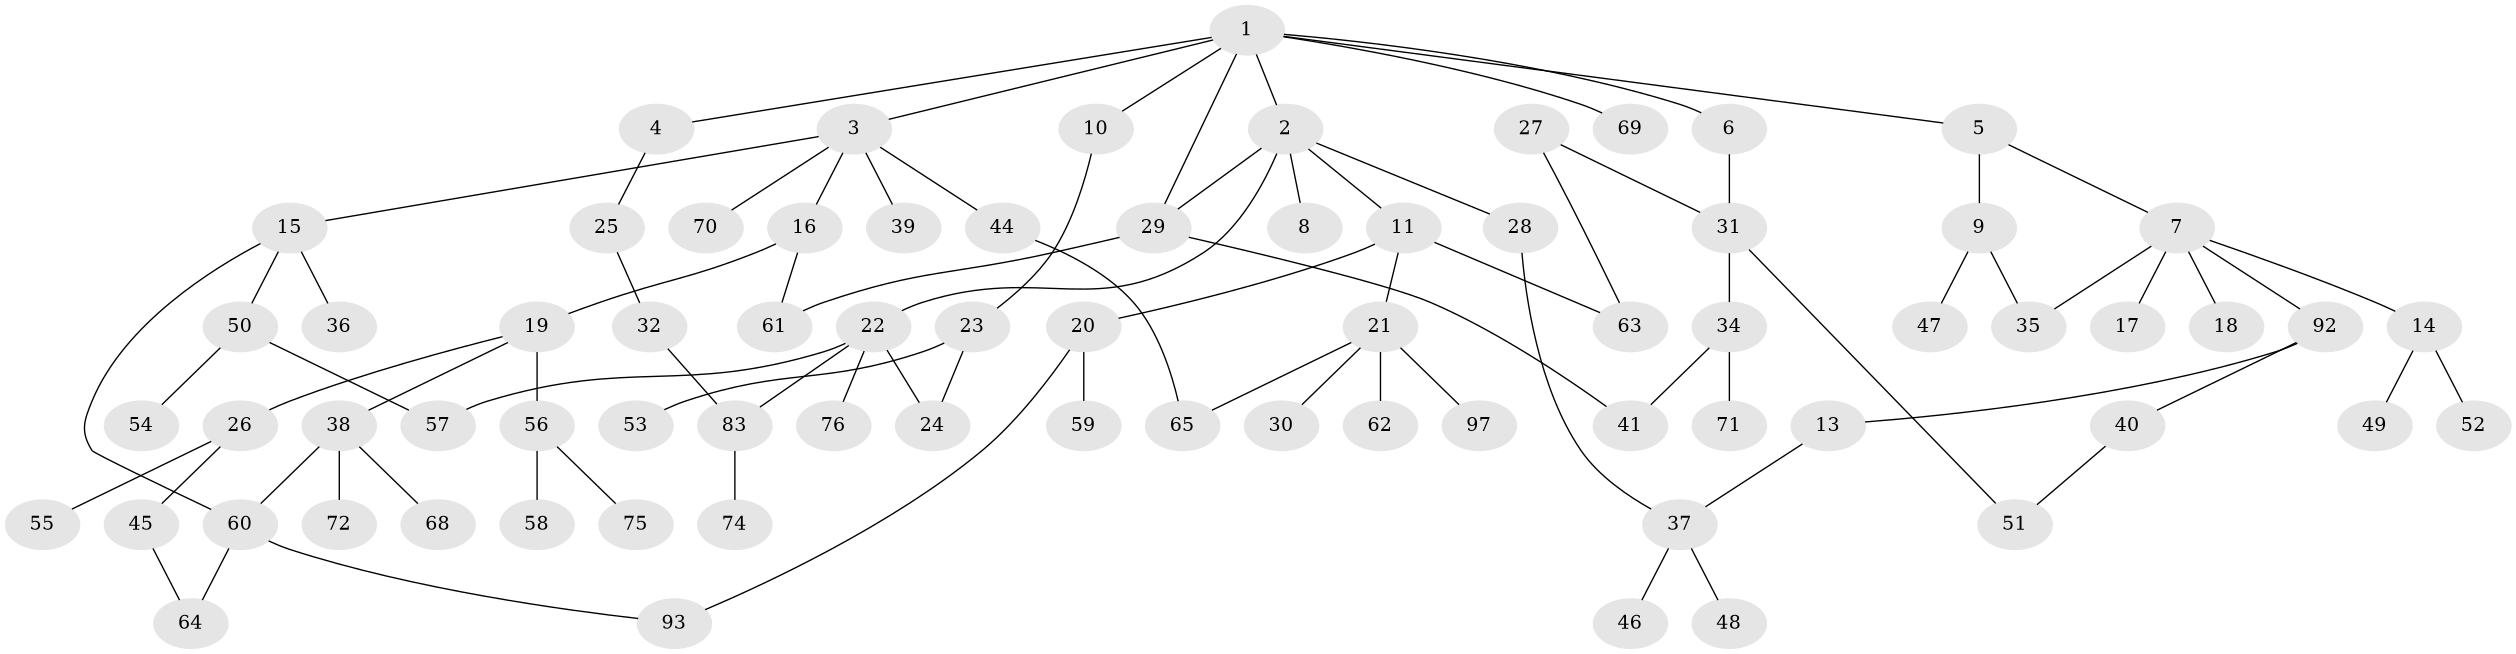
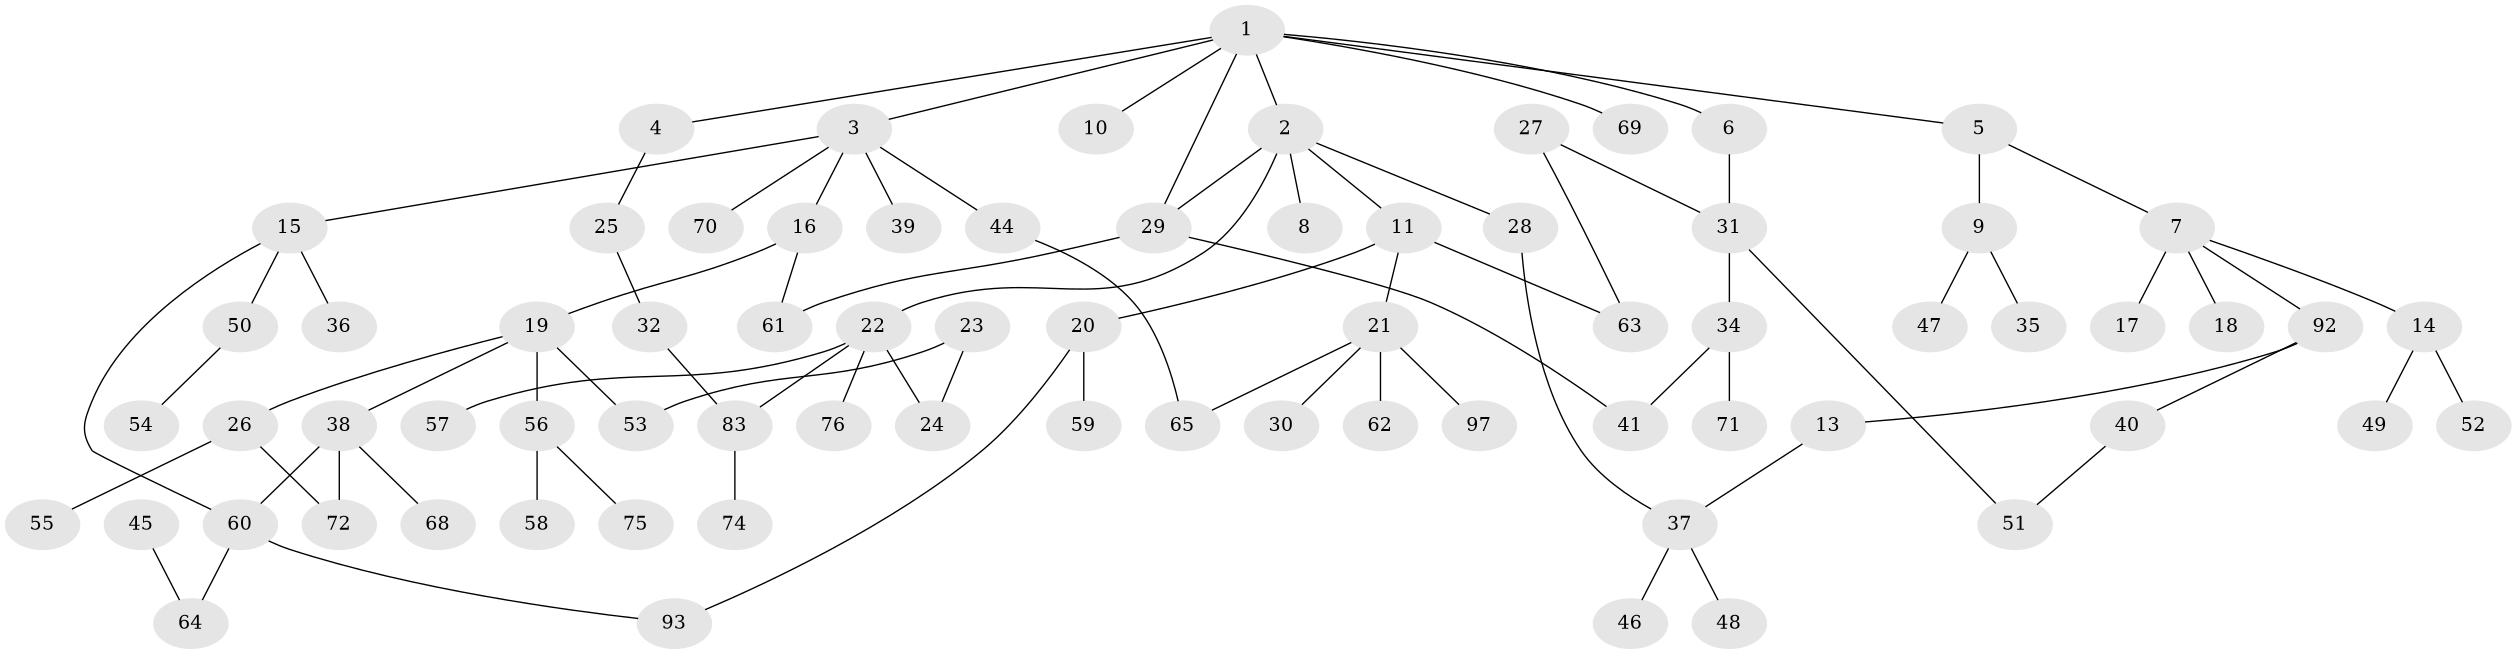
edge "10" -- "23": removed
edge "7" -- "35": removed
edge "19" -- "53": added
edge "50" -- "57": removed
edge "26" -- "45": now "26" -- "72"
